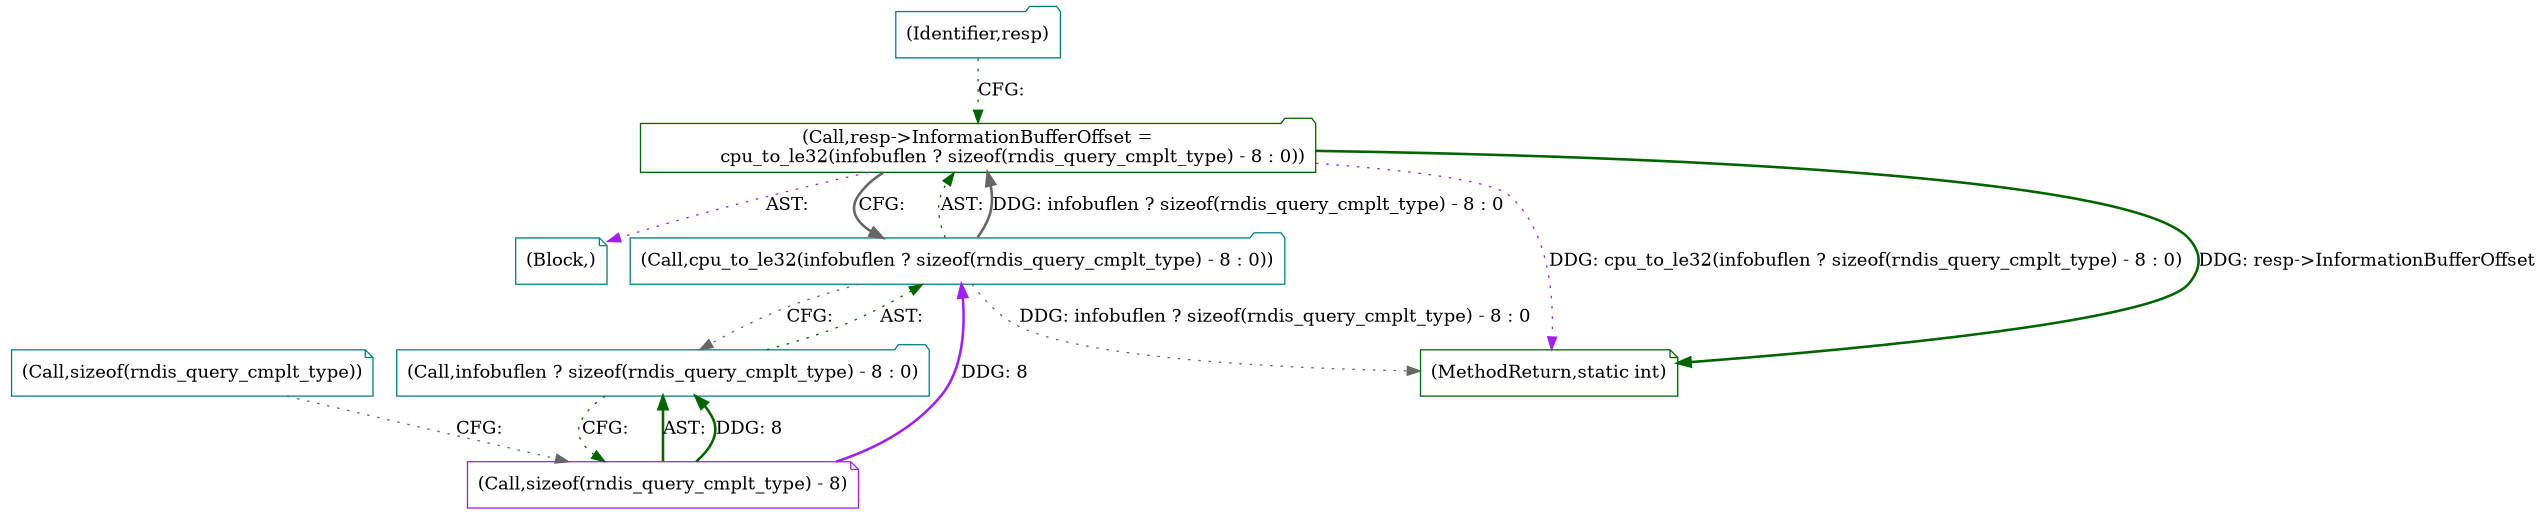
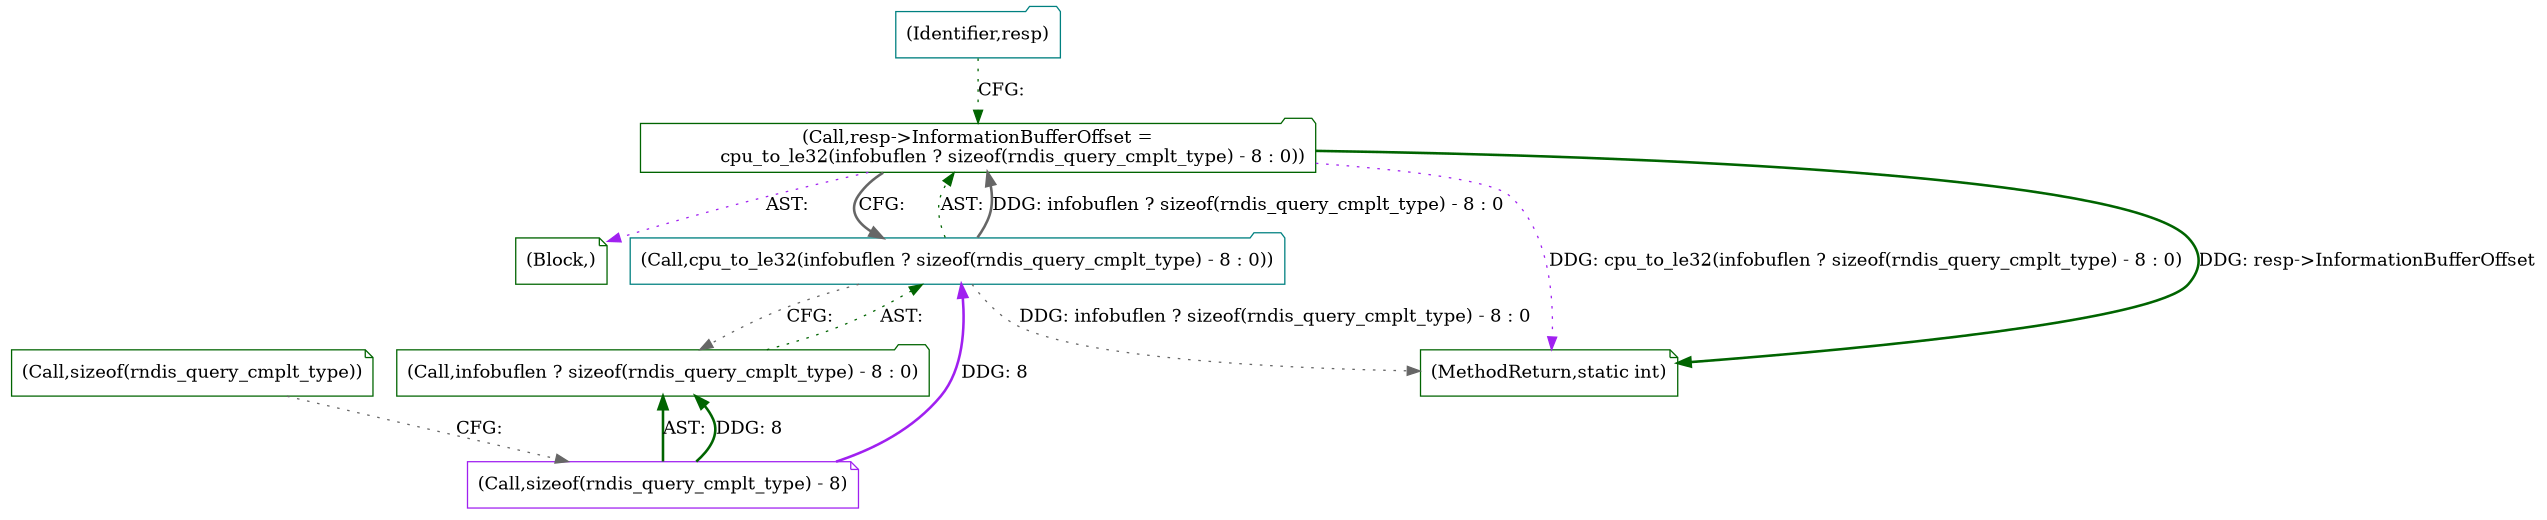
node "(Block,)": color teal -> darkgreen
node "(Call,sizeof(rndis_query_cmplt_type))": color teal -> darkgreen
node "(Call,infobuflen ? sizeof(rndis_query_cmplt_type) - 8 : 0)": color teal -> darkgreen
edge "(Call,infobuflen ? sizeof(rndis_query_cmplt_type) - 8 : 0)" -> "(Call,sizeof(rndis_query_cmplt_type) - 8)": removed, label "CFG:"
